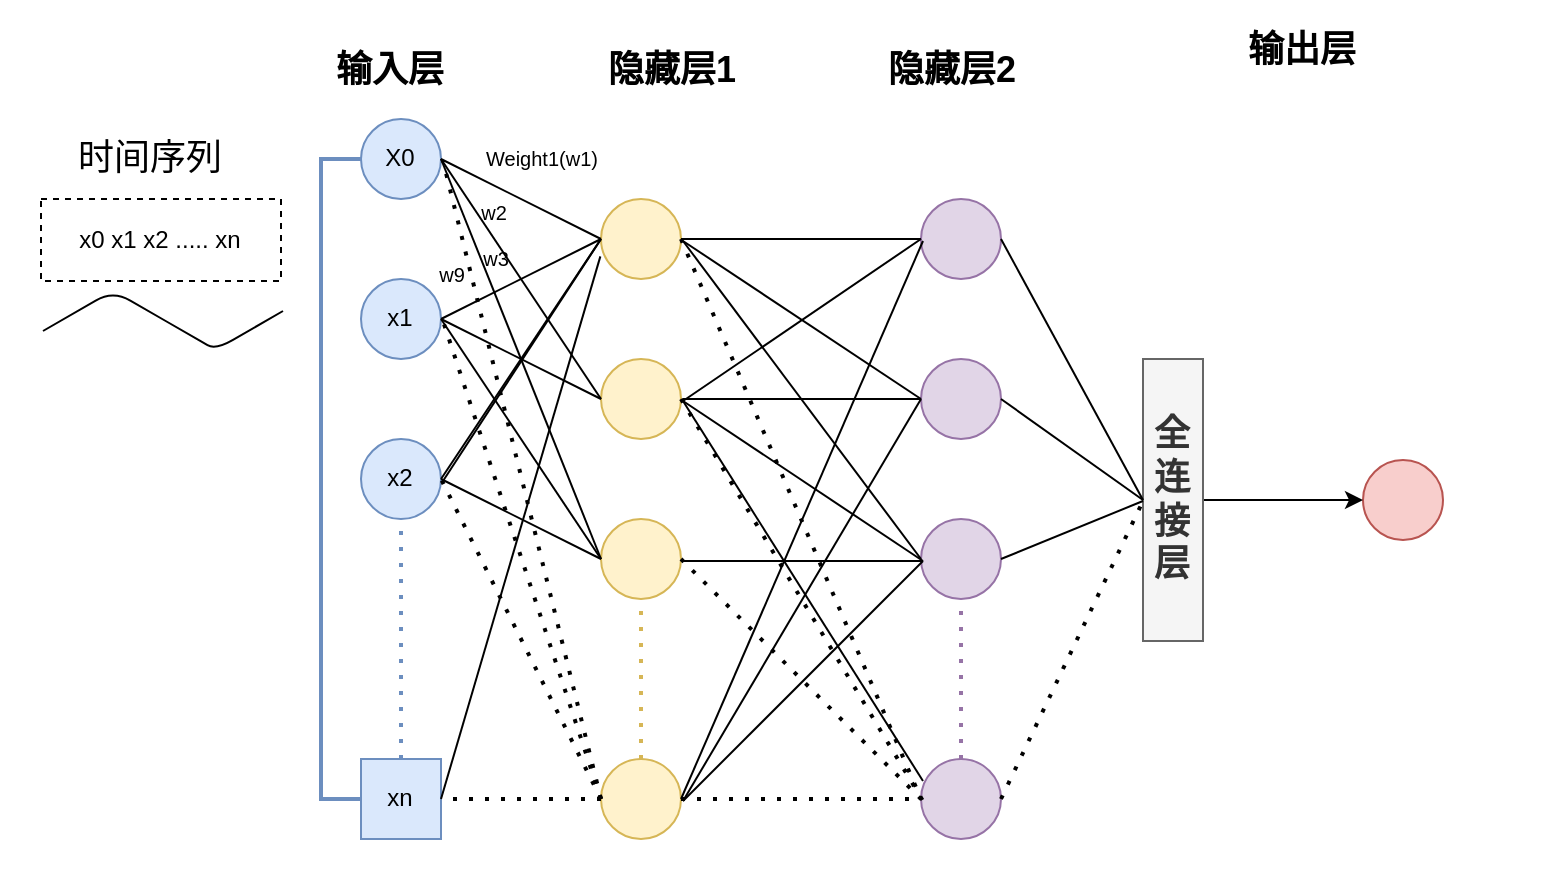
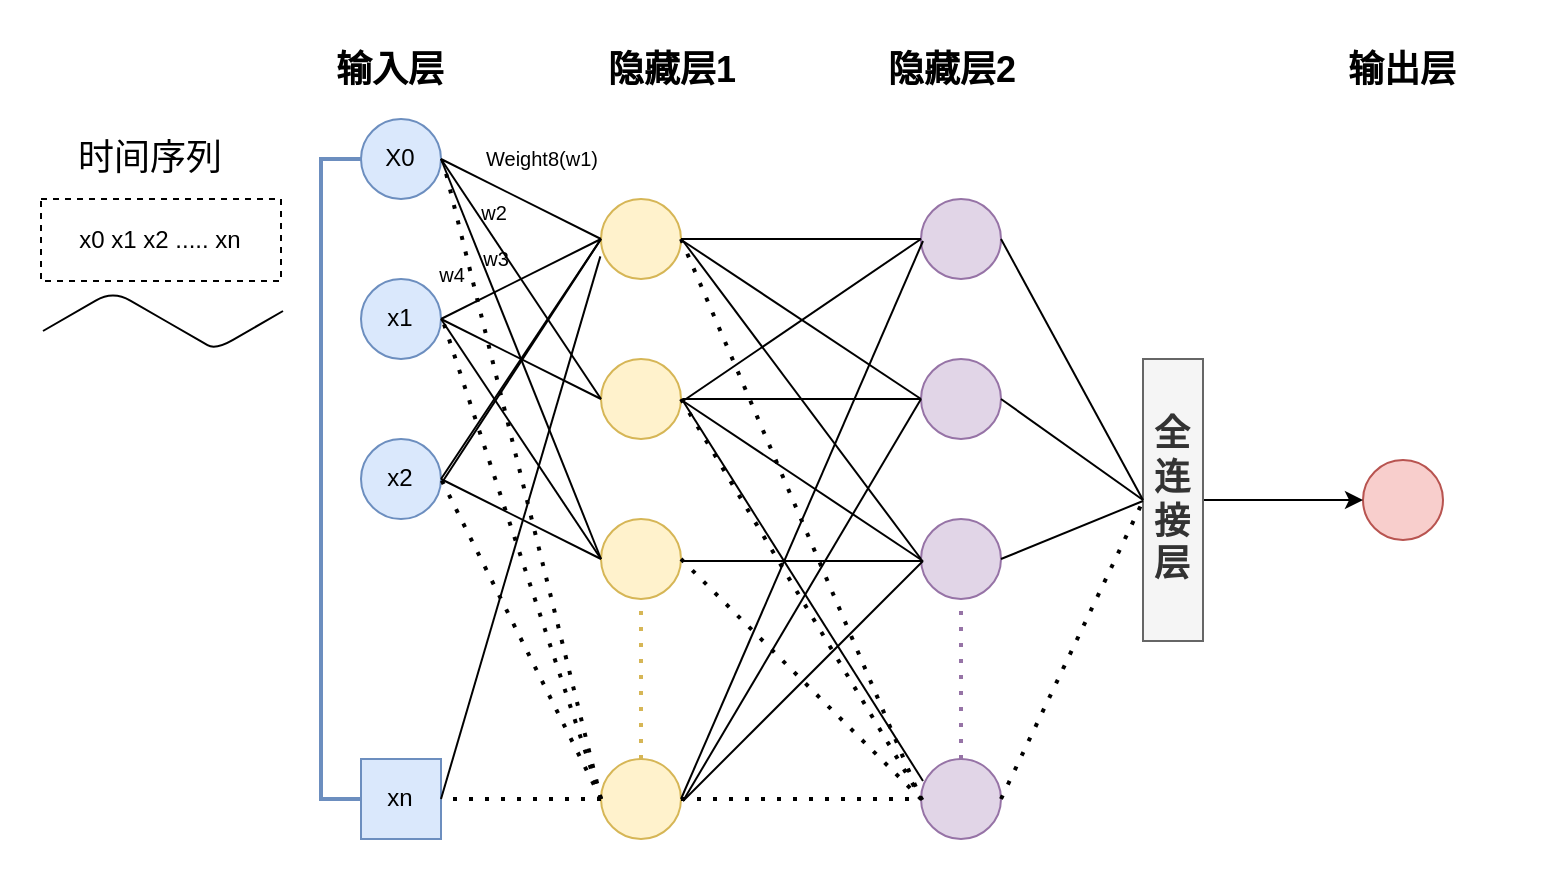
node "输出层": moved (1303, 51) -> (1403, 71)
node "Weight1(w1)": label "Weight1(w1)" -> "Weight8(w1)"
node "w9": label "w9" -> "w4"
edge "x2" -- "xn": removed
